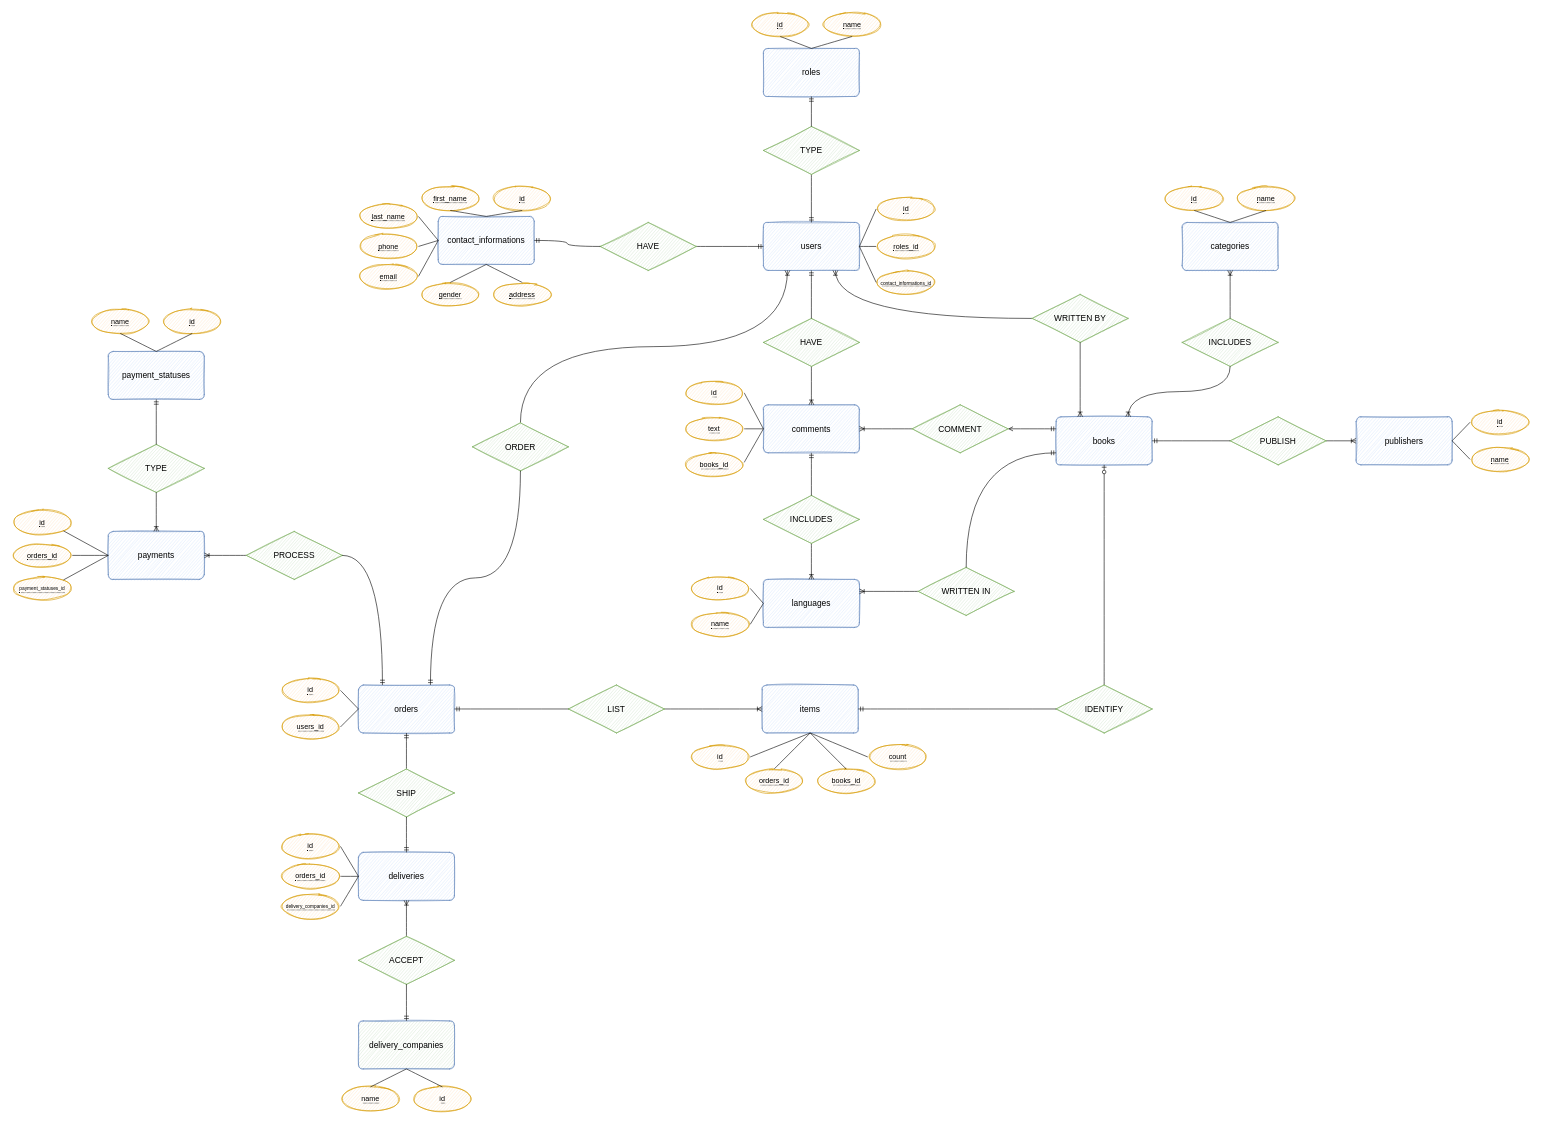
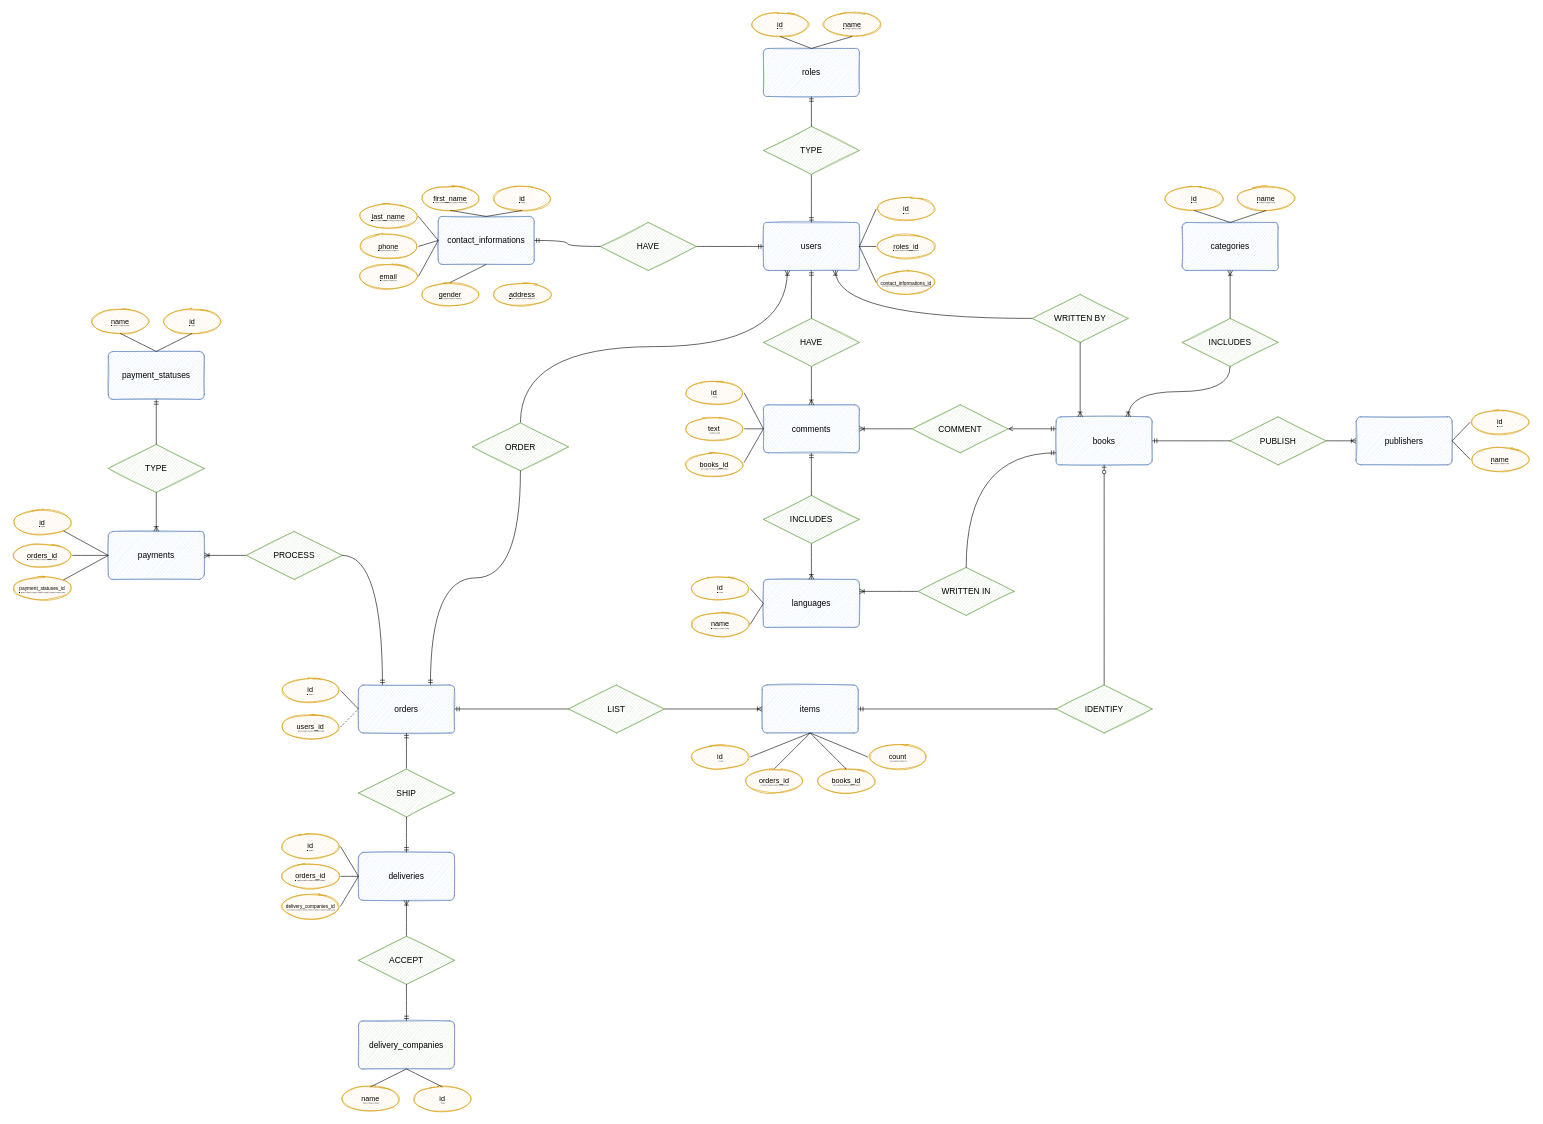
edge "contact_informations" -- "address": removed
edge "orders" -- "users_id": style solid -> dashed
